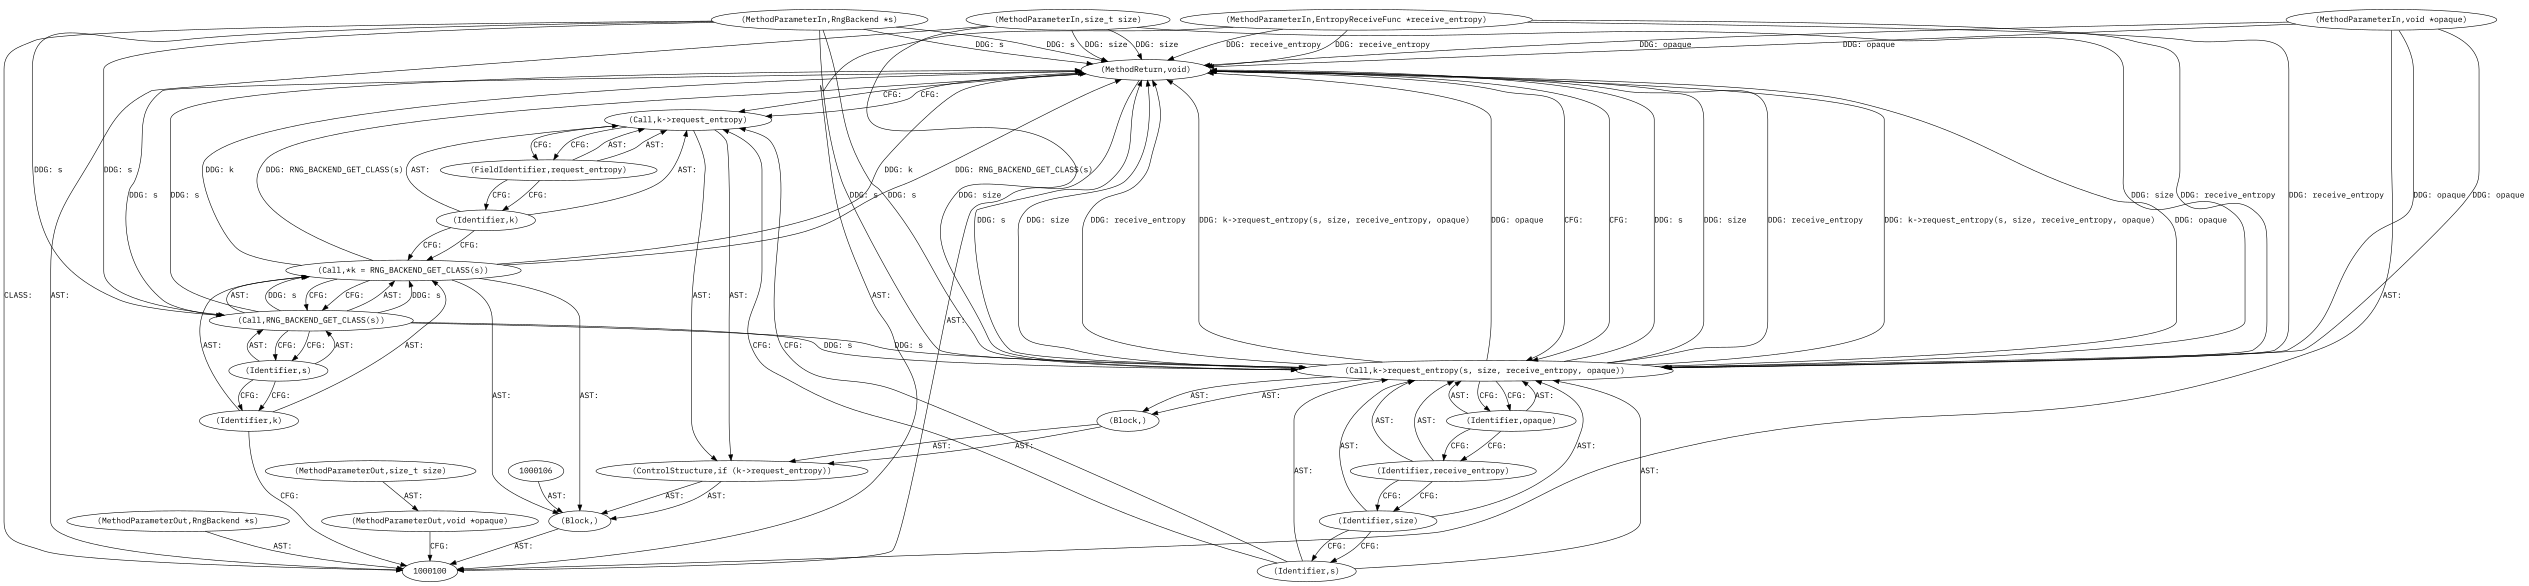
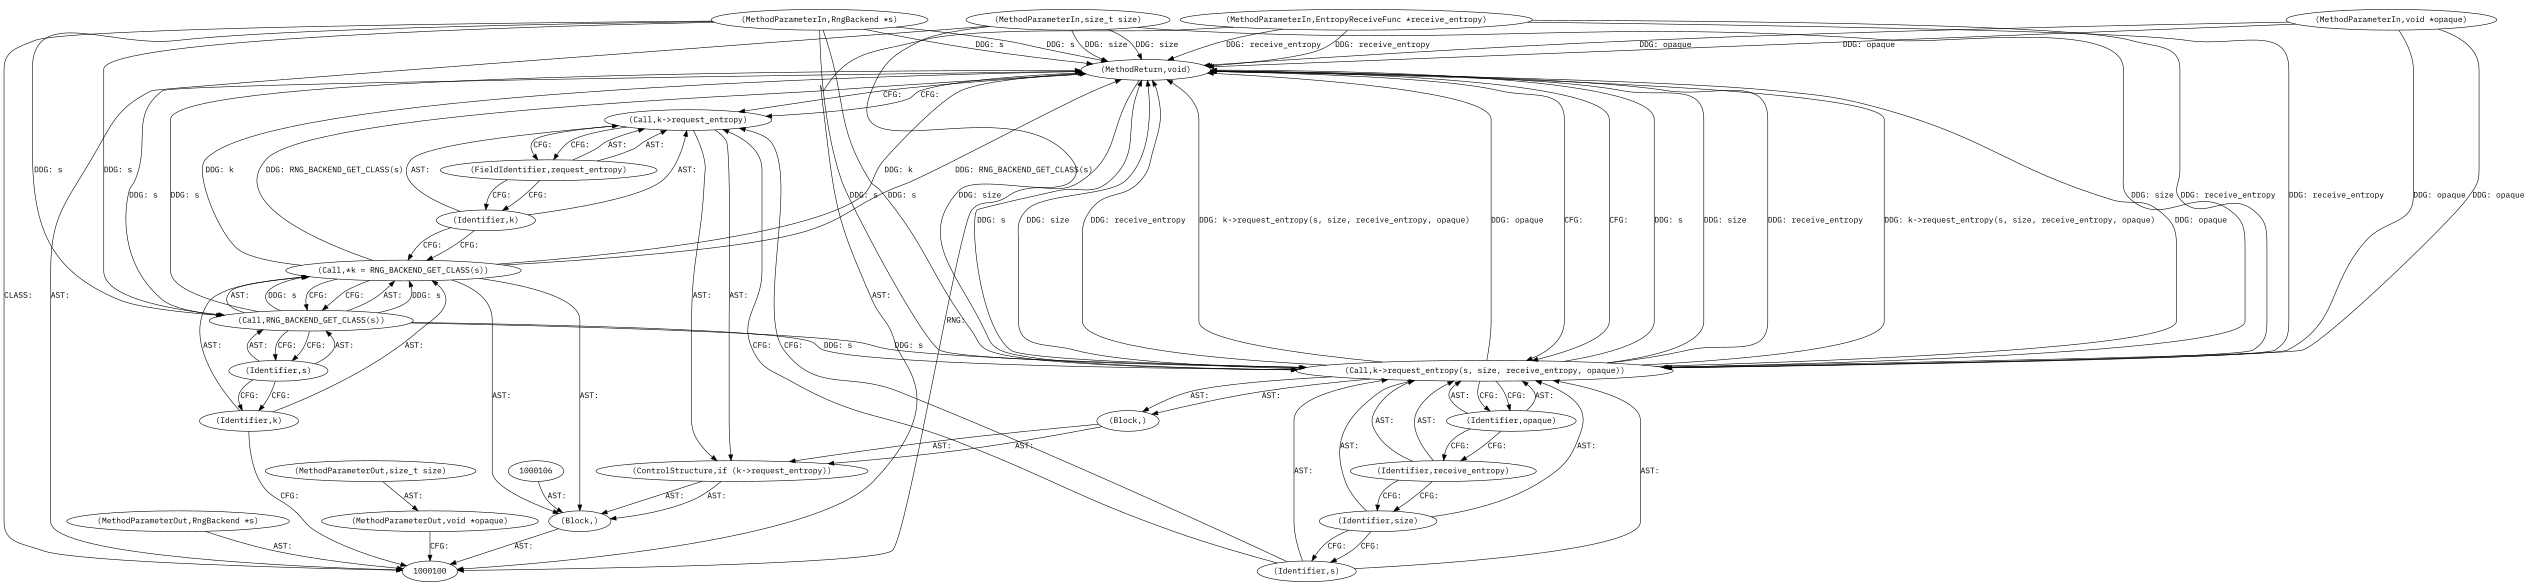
edge "(MethodReturn,void)" -> "1000100": label "AST: " -> "RNG: "
edge "(MethodParameterIn,void *opaque)" -> "1000100": removed, label "AST:"
